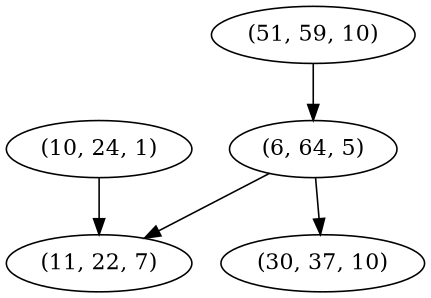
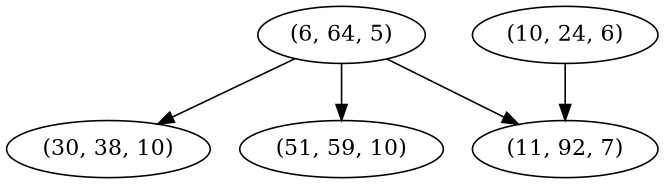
edge "(51, 59, 10)" -> "(6, 64, 5)": reversed
node "(10, 24, 1)": label "(10, 24, 1)" -> "(10, 24, 6)"
node "(11, 22, 7)": label "(11, 22, 7)" -> "(11, 92, 7)"
node "(30, 37, 10)": label "(30, 37, 10)" -> "(30, 38, 10)"
